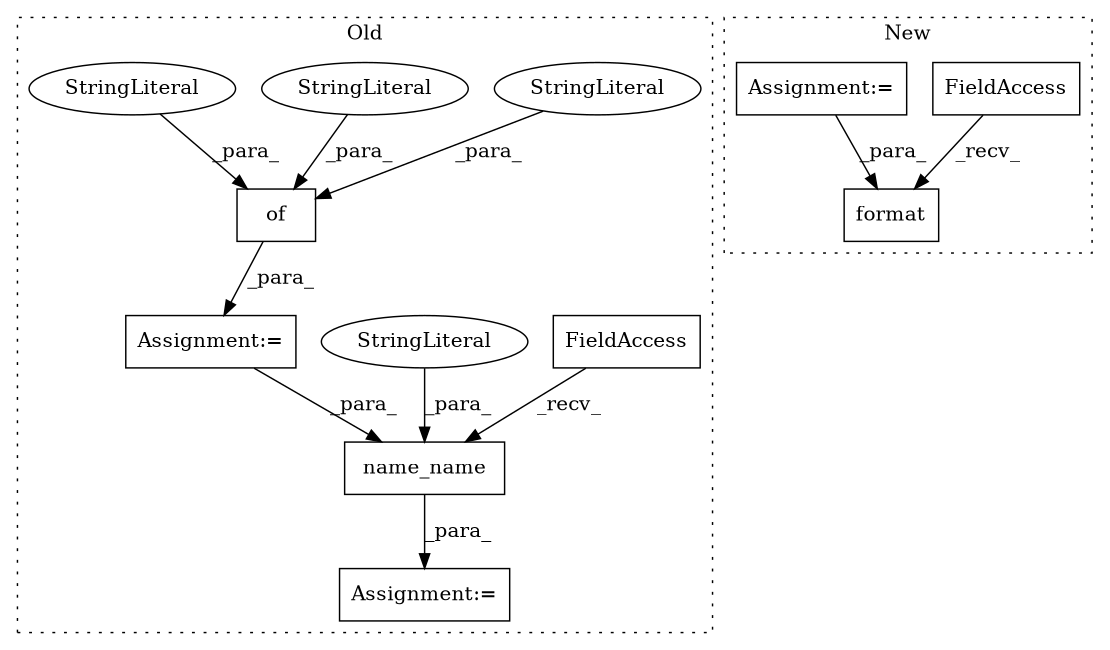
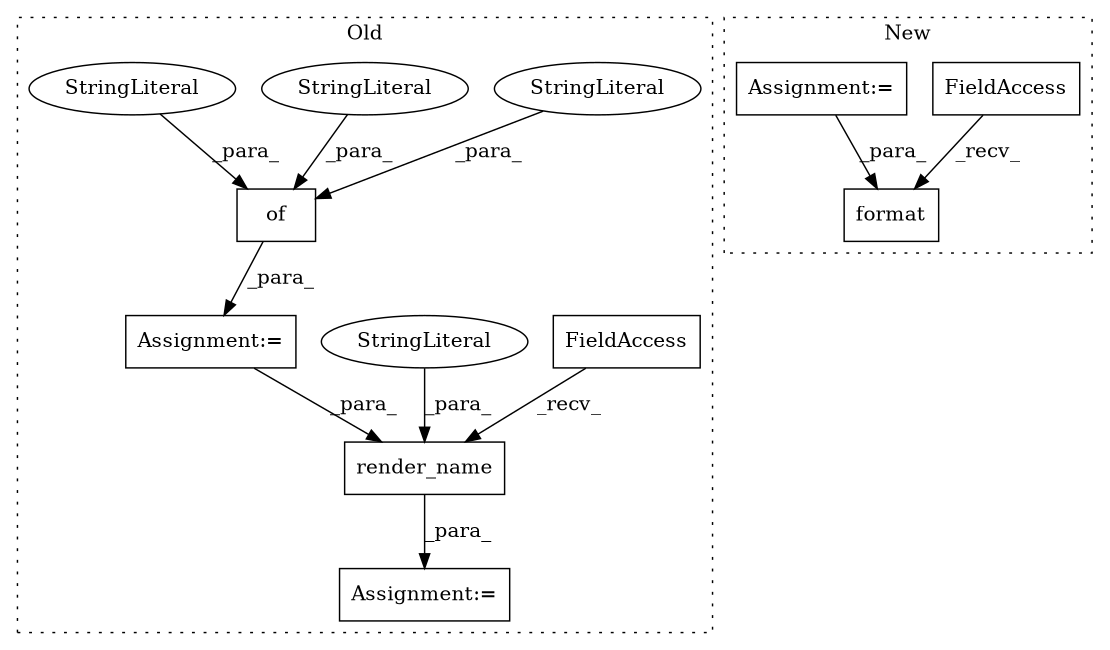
node "name_name": label "name_name" -> "render_name"
